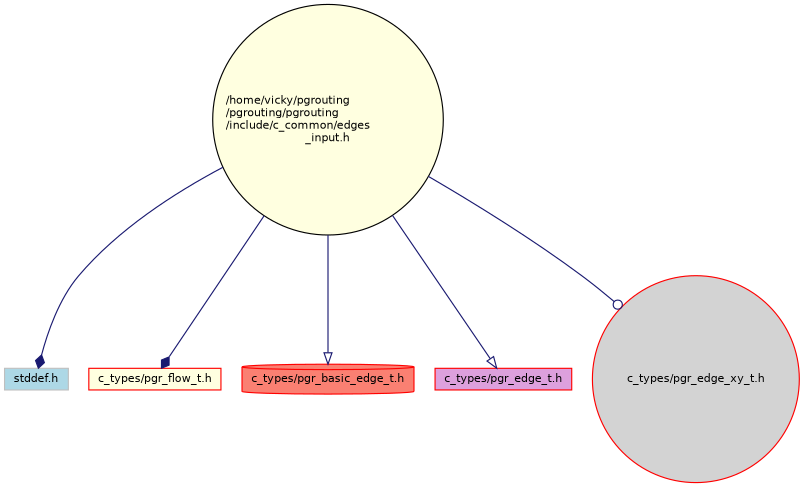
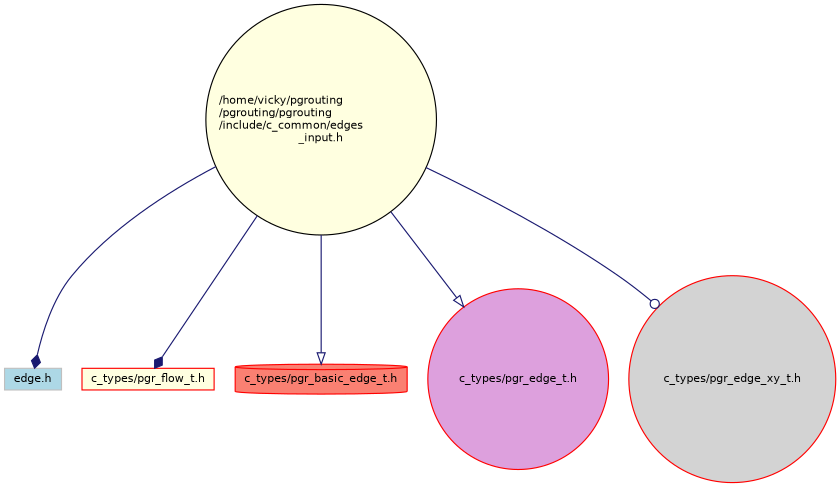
node "stddef.h": label "stddef.h" -> "edge.h"
node "c_types/pgr_edge_t.h": shape box -> circle
